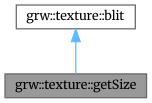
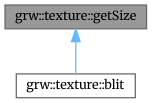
edge "grw::texture::getSize" -> "grw::texture::blit": reversed
